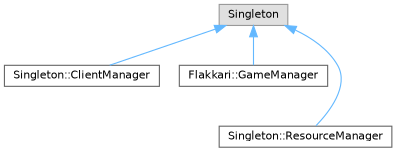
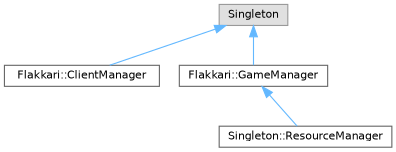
edge "Singleton::ResourceManager" -> "Singleton": now "Singleton::ResourceManager" -> "Flakkari::GameManager"
node "Singleton::ClientManager": label "Singleton::ClientManager" -> "Flakkari::ClientManager"
